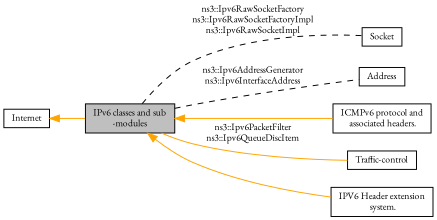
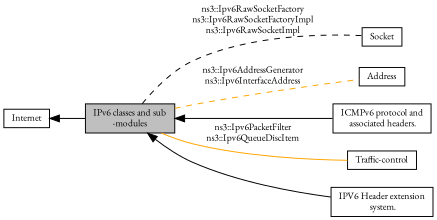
edge "Address" -- "IPv6 classes and sub -modules": color black -> orange
edge "IPv6 classes and sub -modules" -> "Internet": color orange -> black
edge "ICMPv6 protocol and associated headers." -> "IPv6 classes and sub -modules": color orange -> black
edge "IPV6 Header extension system." -> "IPv6 classes and sub -modules": color orange -> black
